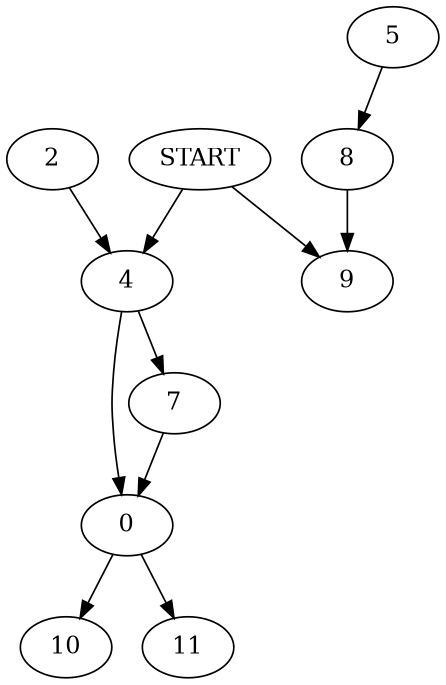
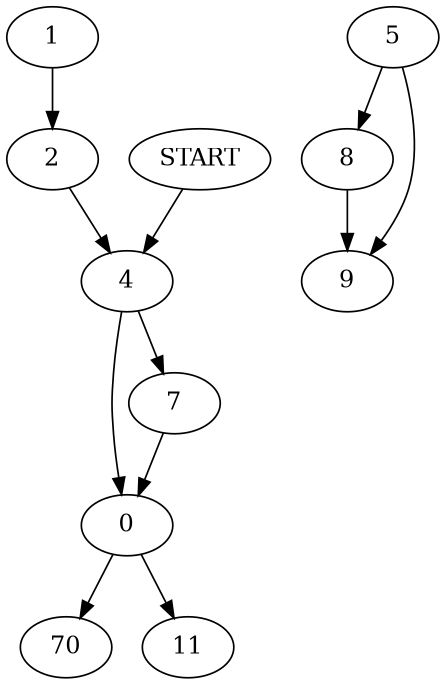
node "1": added
edge "START" -> "9": now "5" -> "9"
node "10": label "10" -> "70"
